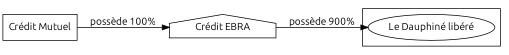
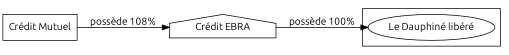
edge "Crédit Mutuel" -> "Crédit EBRA": label "possède 100%" -> "possède 108%"
edge "Crédit EBRA" -> "Le Dauphiné libéré": label "possède 900%" -> "possède 100%"
